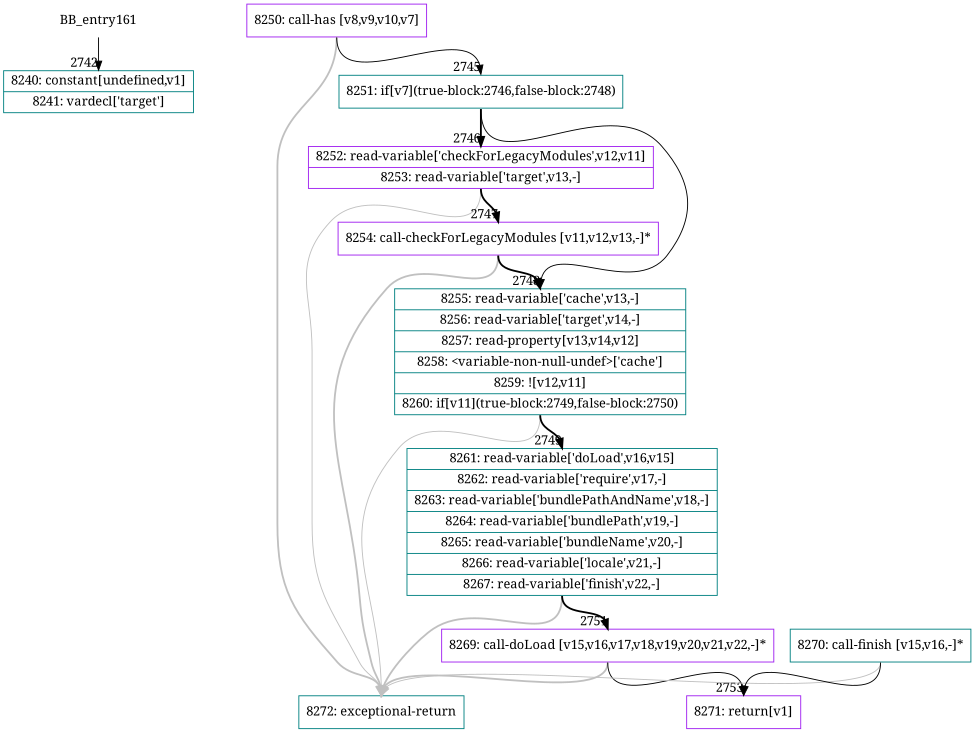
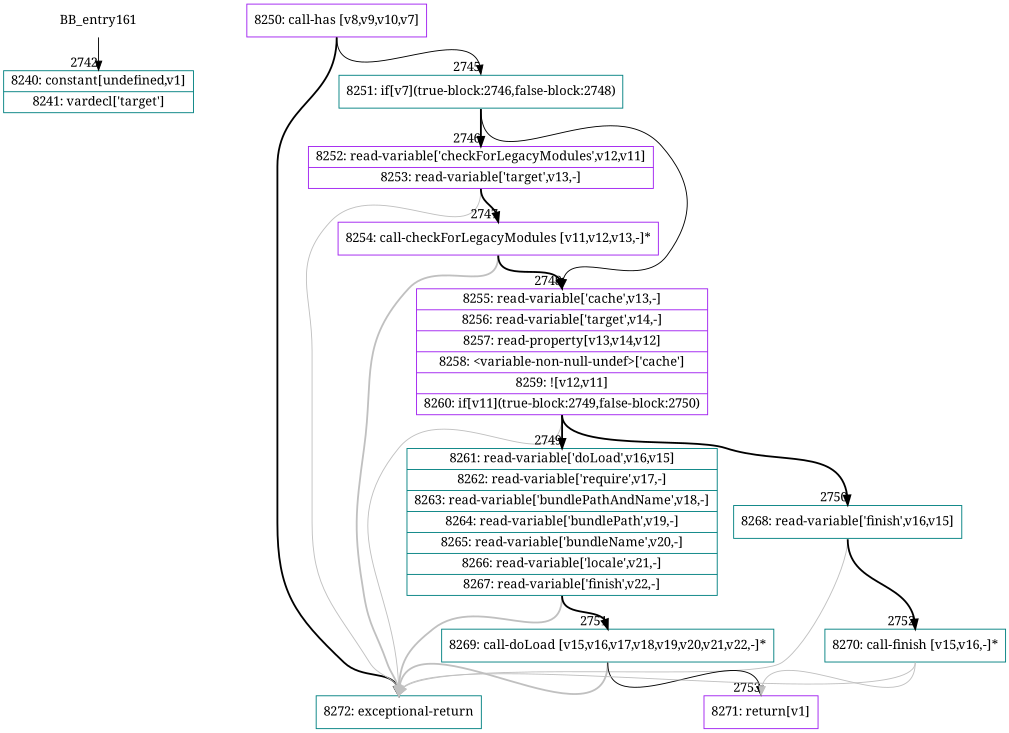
node "8255: read-variable['cache',v13,-]": color teal -> purple
edge "8250: call-has [v8,v9,v10,v7]" -> "8272: exceptional-return": color gray -> black
node "8268: read-variable['finish',v16,v15]": added
node "8269: call-doLoad [v15,v16,v17,v18,v19,v20,v21,v22,-]*": color purple -> teal
edge "8270: call-finish [v15,v16,-]*" -> "8271: return[v1]": color black -> gray
